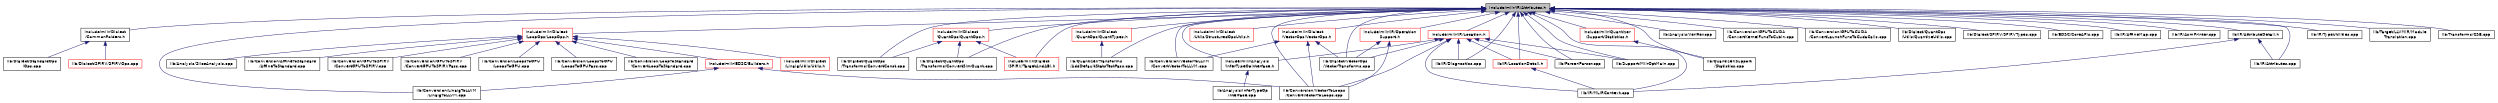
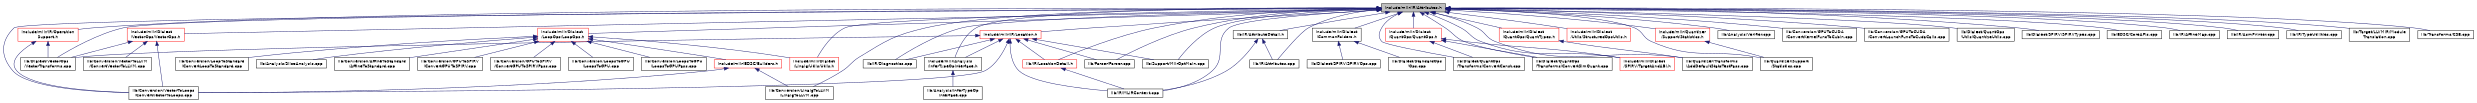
edge "lib/Conversion/VectorToLLVM /ConvertVectorToLLVM.cpp" -> "include/mlir/IR/Attributes.h": now "include/mlir/Dialect /Linalg/Utils/Utils.h" -> "include/mlir/IR/Attributes.h"
node "lib/Dialect/SPIRV/SPIRVOps.cpp": color red -> black
